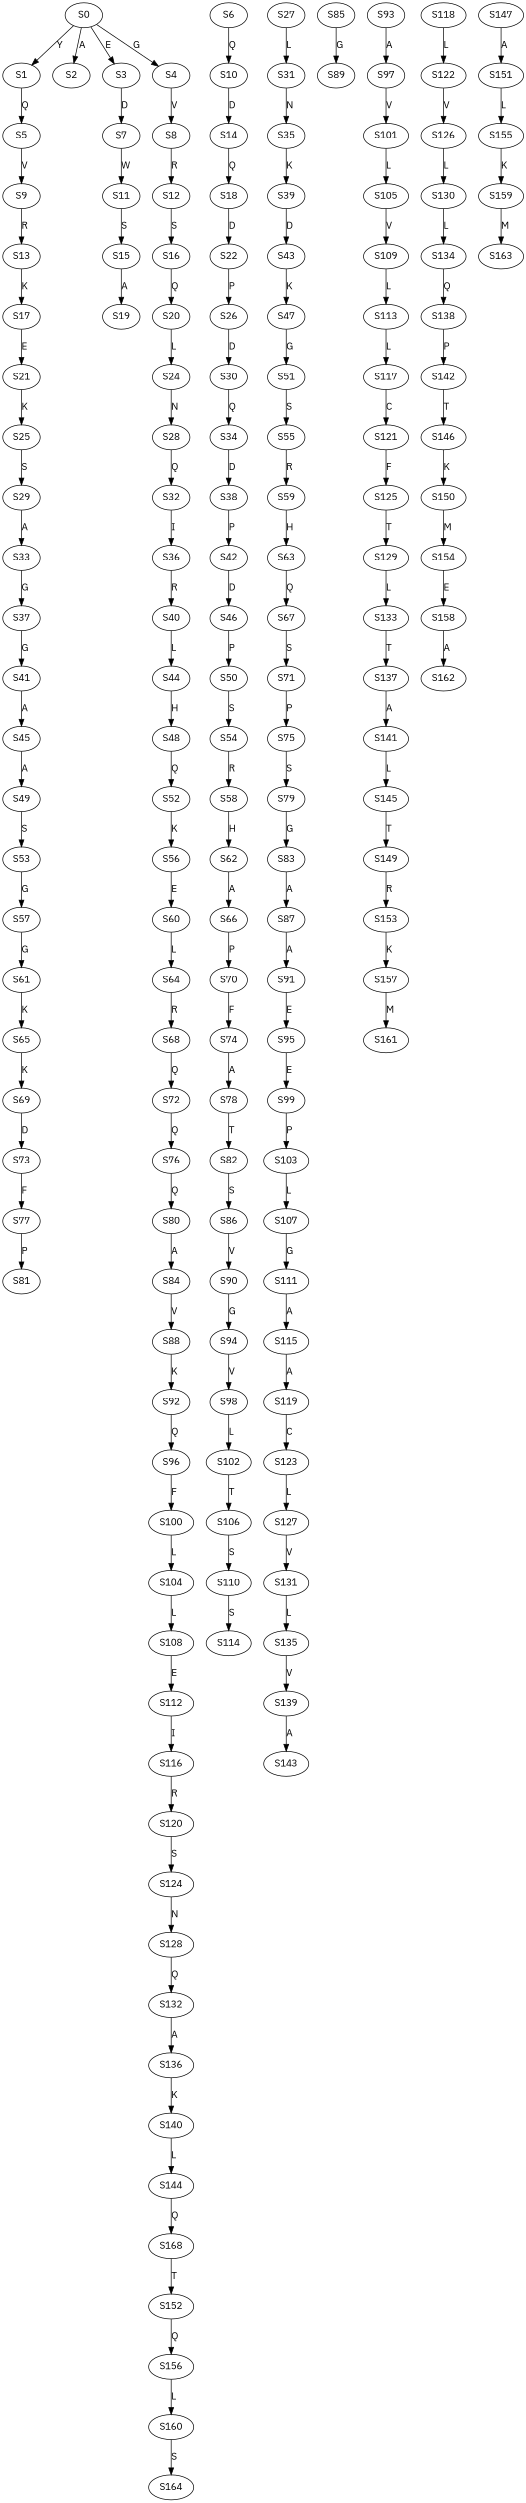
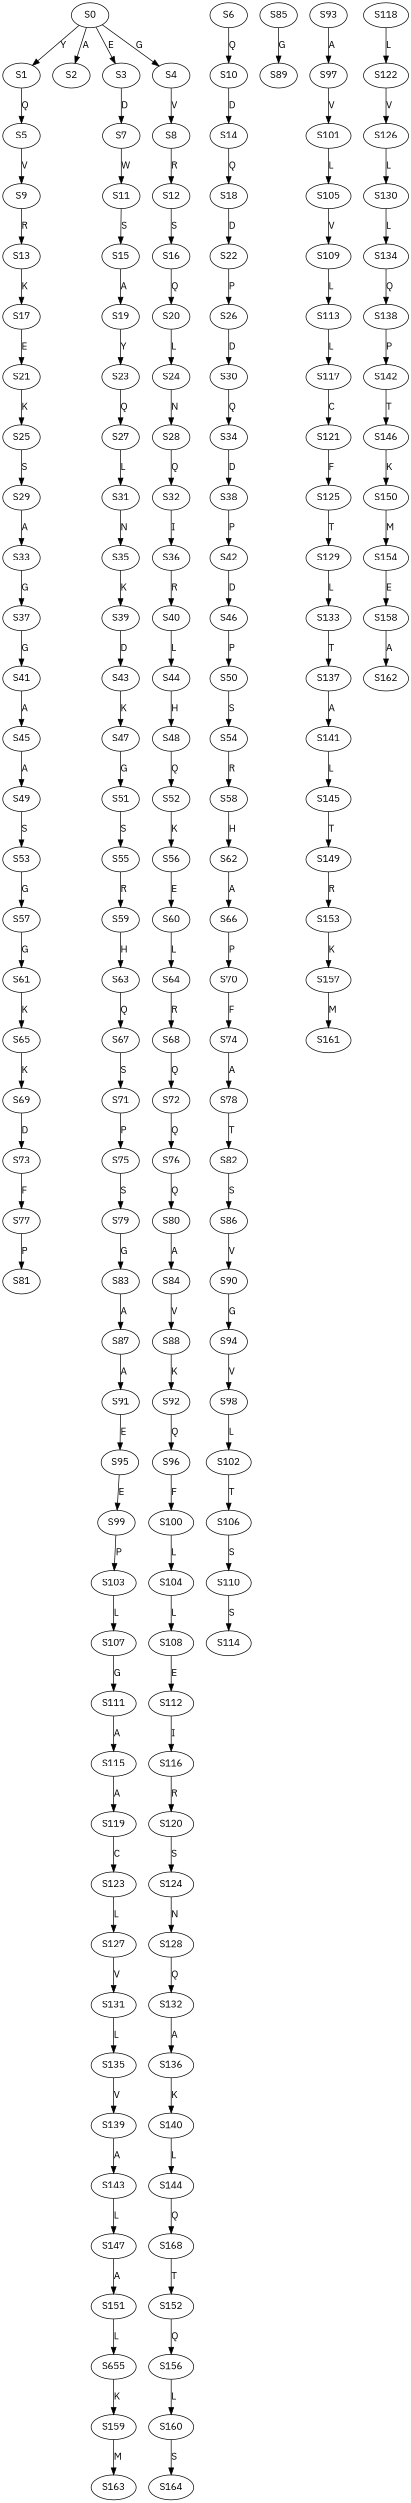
node "S155": label "S155" -> "S655"
node "S23": added
edge "S143" -> "S147": added, label "L"
